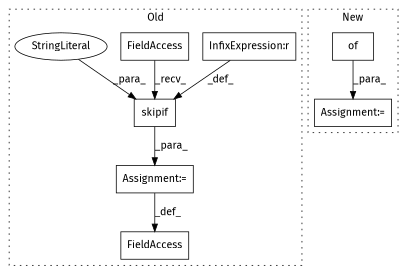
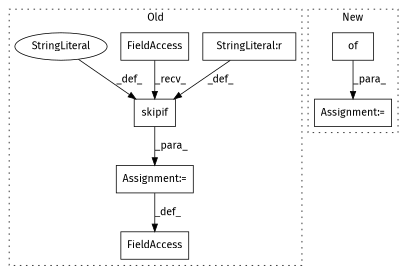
node "InfixExpression:r": label "InfixExpression:r" -> "StringLiteral:r"
edge "StringLiteral" -> "skipif": label "_para_" -> "_def_"
